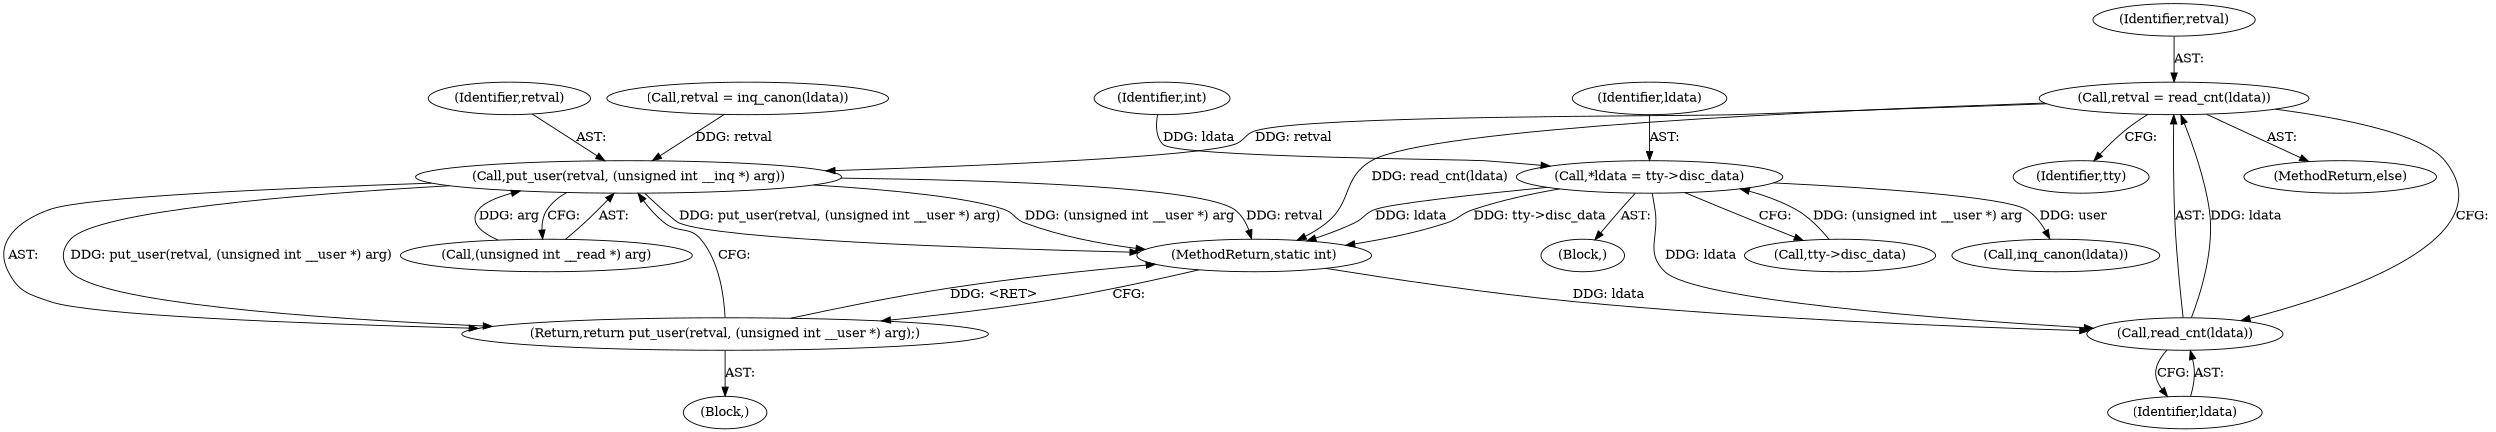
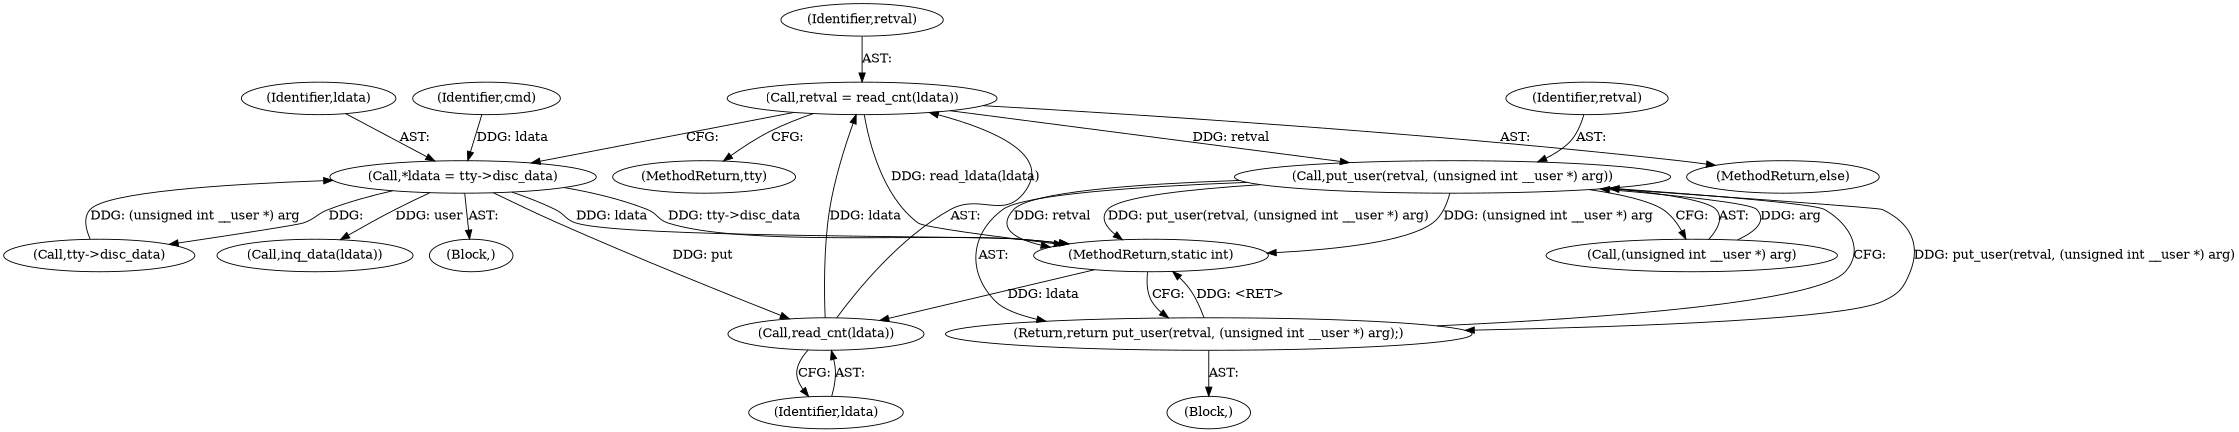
node "(Call,retval = inq_canon(ldata))": removed
node "(Identifier,int)": label "(Identifier,int)" -> "(Identifier,cmd)"
node "(Call,put_user(retval, (unsigned int __inq *) arg))": label "(Call,put_user(retval, (unsigned int __inq *) arg))" -> "(Call,put_user(retval, (unsigned int __user *) arg))"
edge "(Call,retval = read_cnt(ldata))" -> "(MethodReturn,static int)": label "DDG: read_cnt(ldata)" -> "DDG: read_ldata(ldata)"
node "(Identifier,tty)": label "(Identifier,tty)" -> "(MethodReturn,tty)"
edge "(Call,retval = read_cnt(ldata))" -> "(Call,read_cnt(ldata))": now "(Call,retval = read_cnt(ldata))" -> "(Call,*ldata = tty->disc_data)"
edge "(Call,*ldata = tty->disc_data)" -> "(Call,tty->disc_data)": label "CFG: " -> "DDG: "
node "(Call,(unsigned int __read *) arg)": label "(Call,(unsigned int __read *) arg)" -> "(Call,(unsigned int __user *) arg)"
edge "(Call,*ldata = tty->disc_data)" -> "(Call,read_cnt(ldata))": label "DDG: ldata" -> "DDG: put"
node "(Call,inq_canon(ldata))": label "(Call,inq_canon(ldata))" -> "(Call,inq_data(ldata))"
